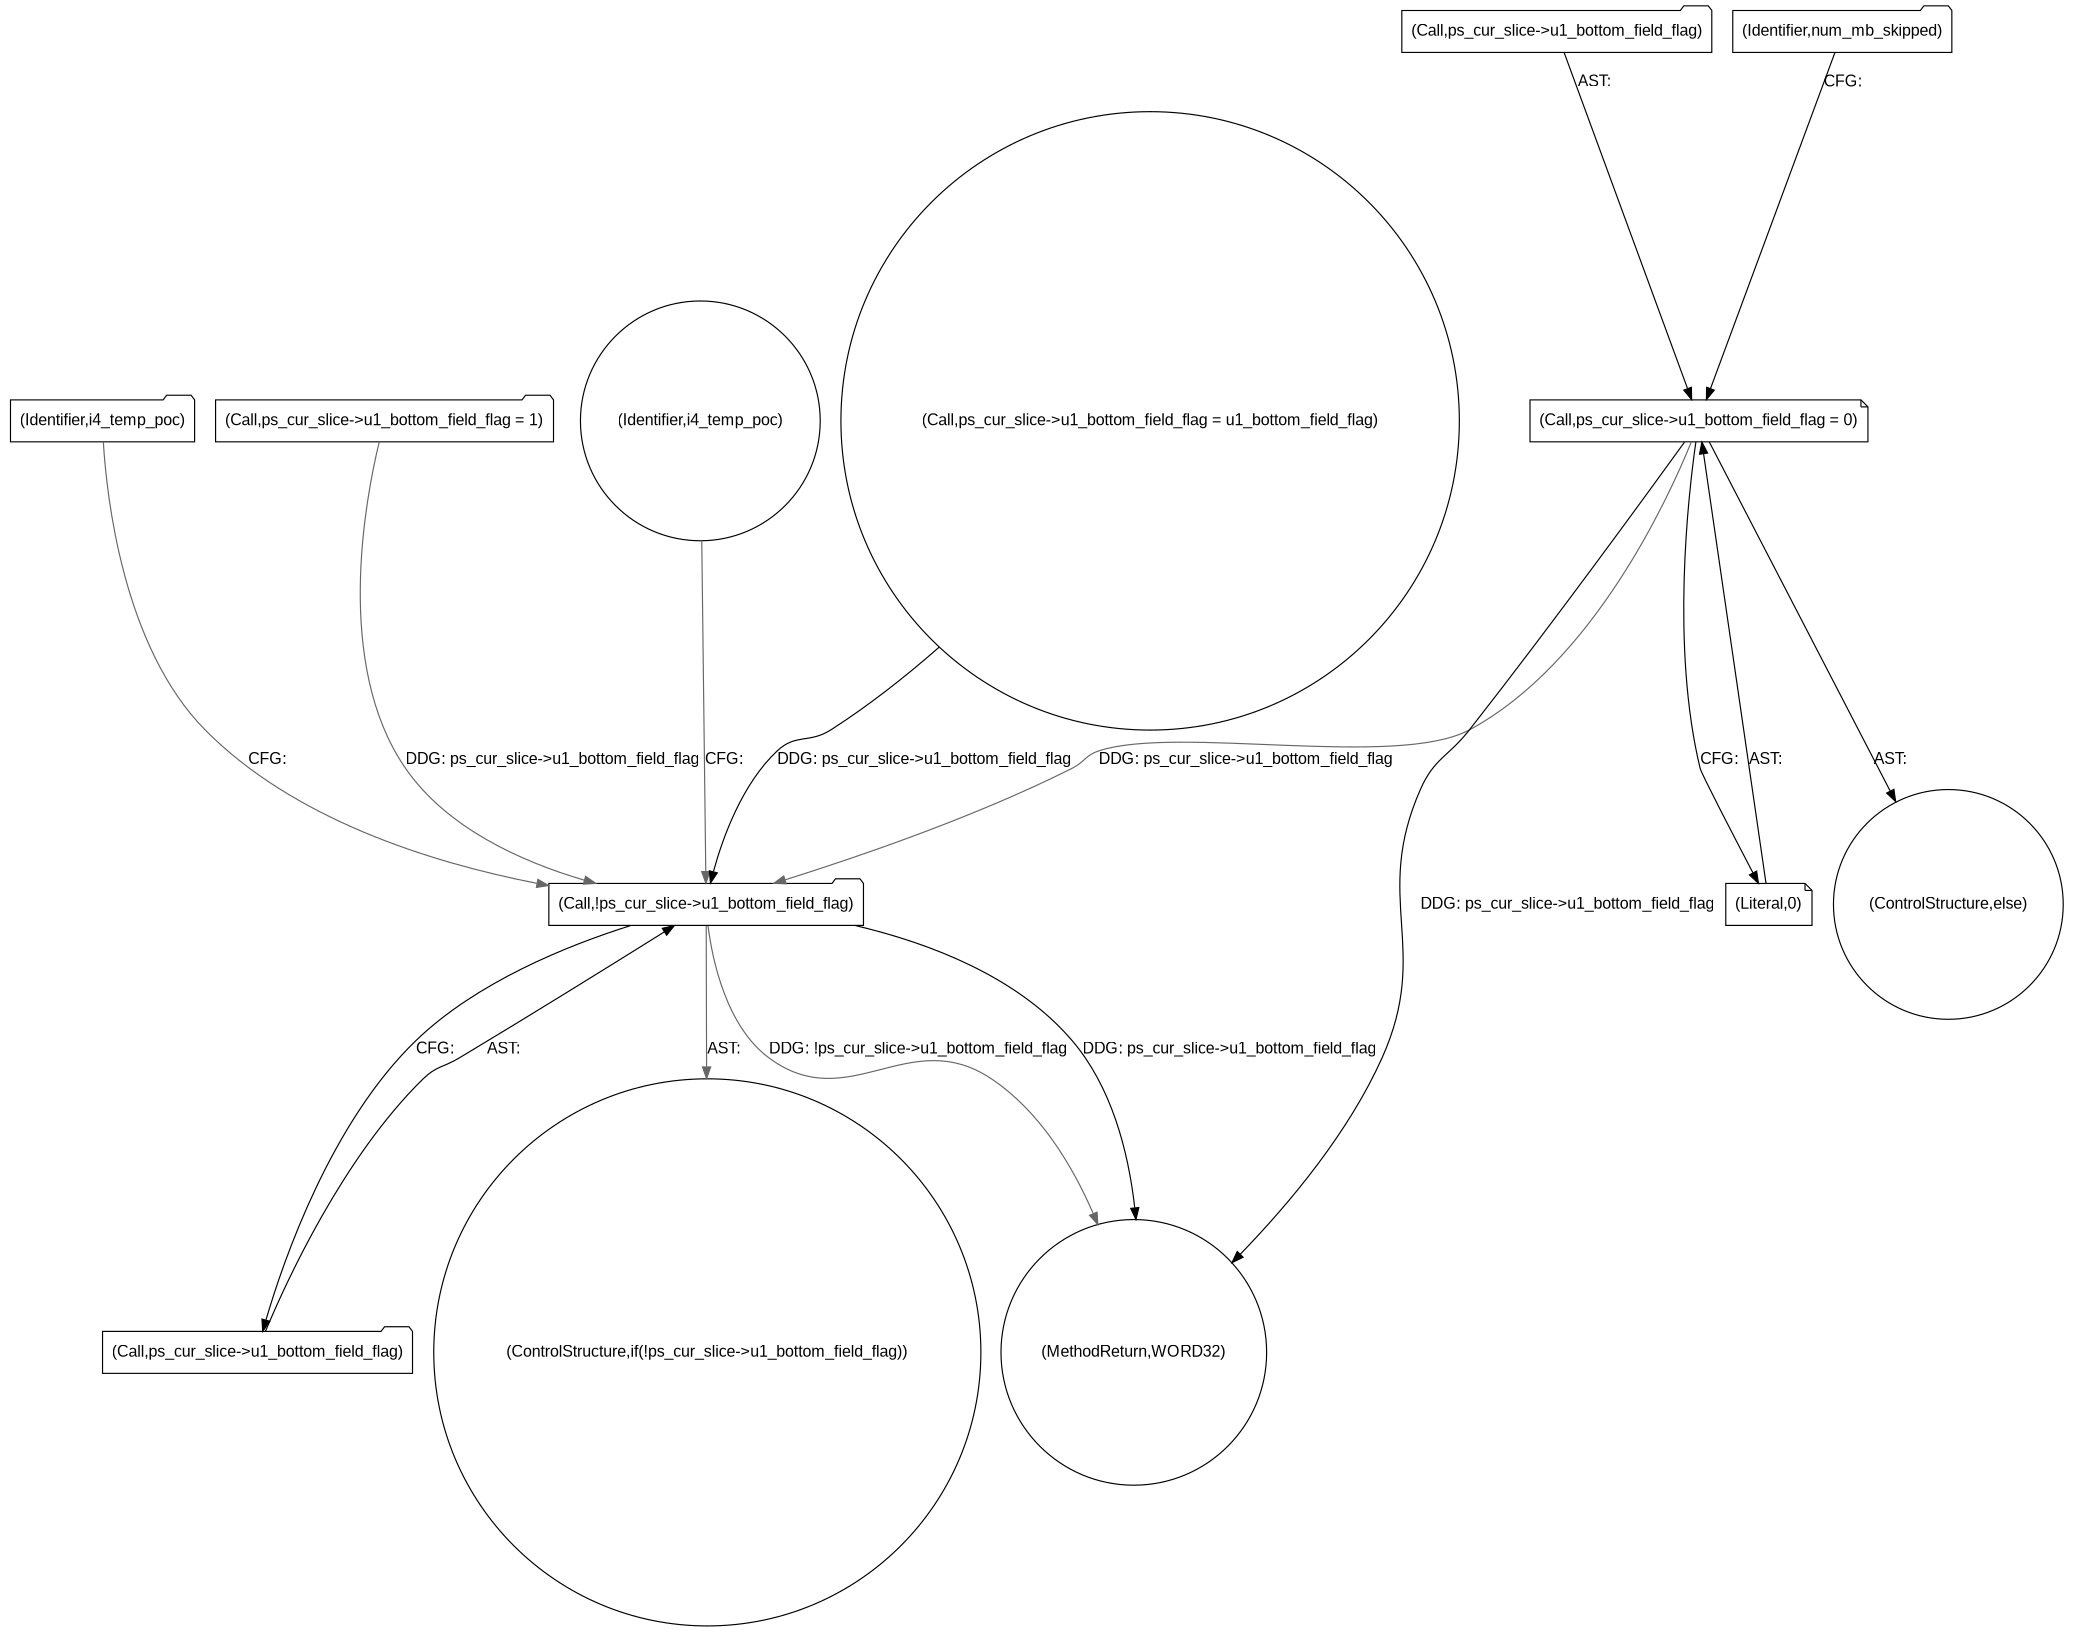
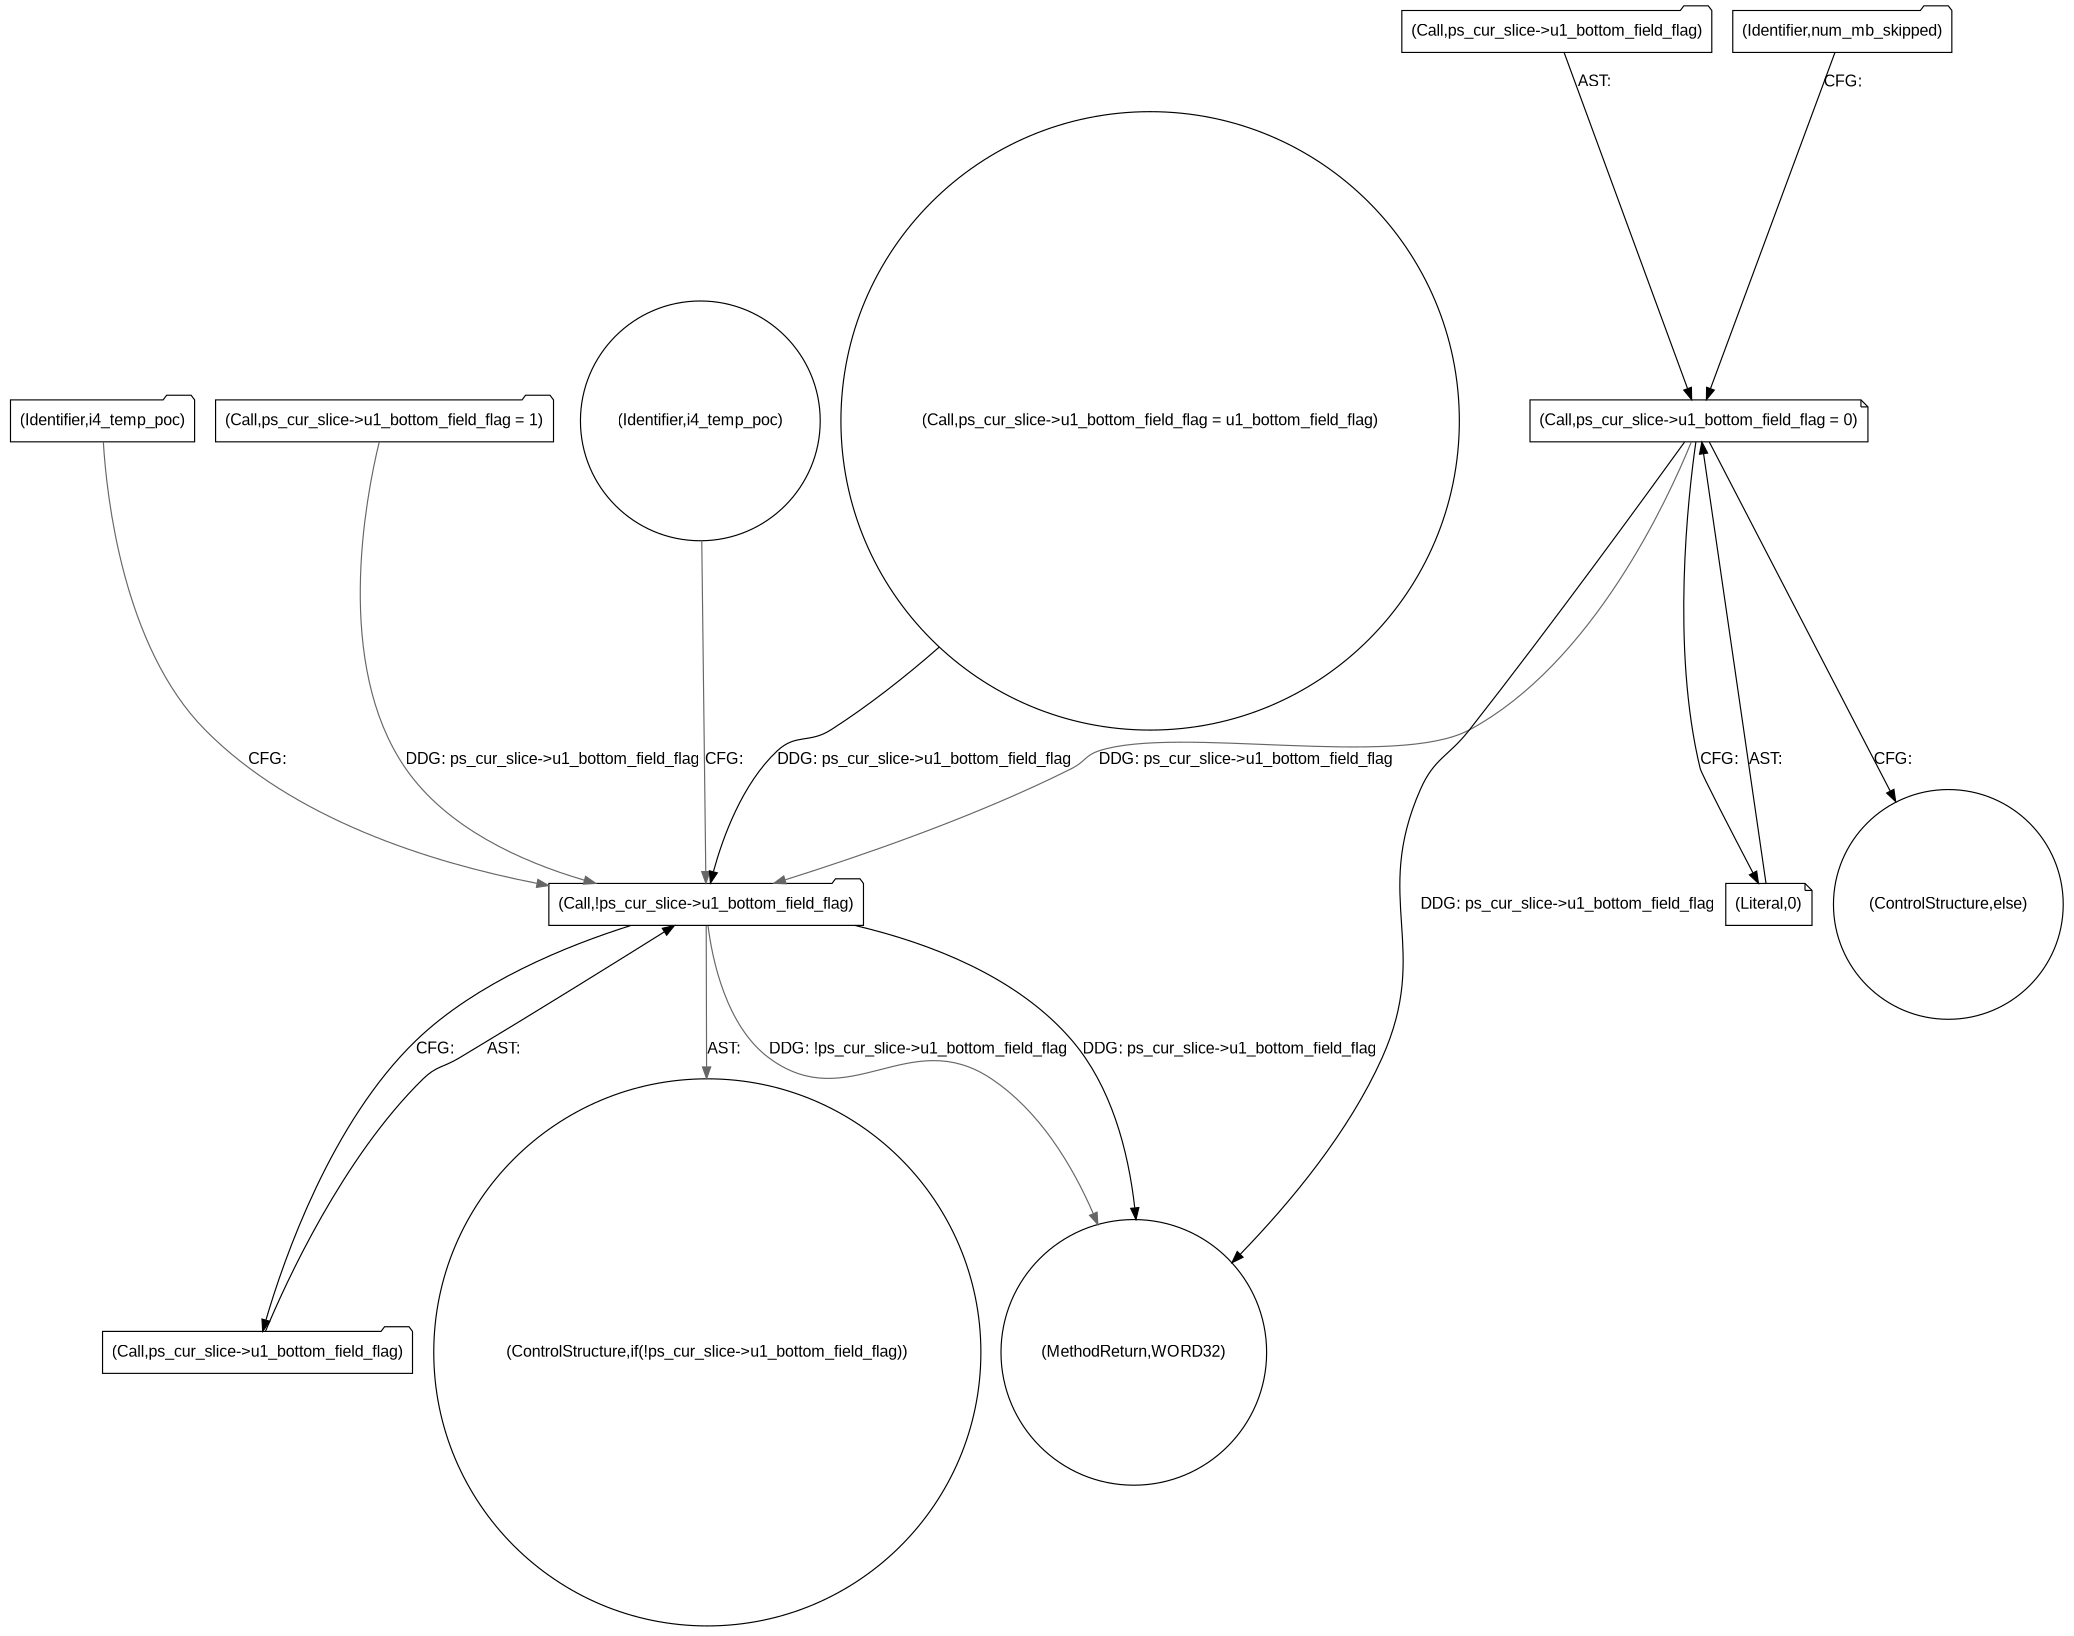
edge "(Call,ps_cur_slice->u1_bottom_field_flag = 0)" -> "(ControlStructure,else)": label "AST: " -> "CFG: "
